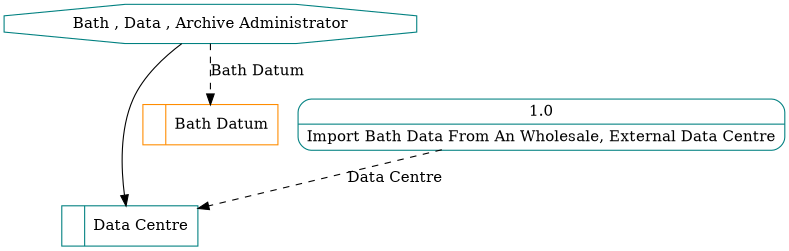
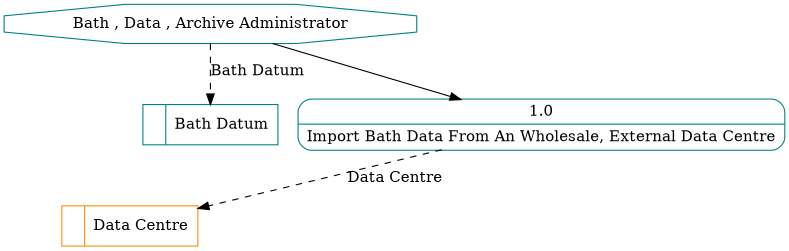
edge "Bath , Data , Archive Administrator" -> "Data Centre": now "Bath , Data , Archive Administrator" -> "1.0"
node "Bath Datum": color darkorange -> teal
node "Data Centre": color teal -> darkorange
